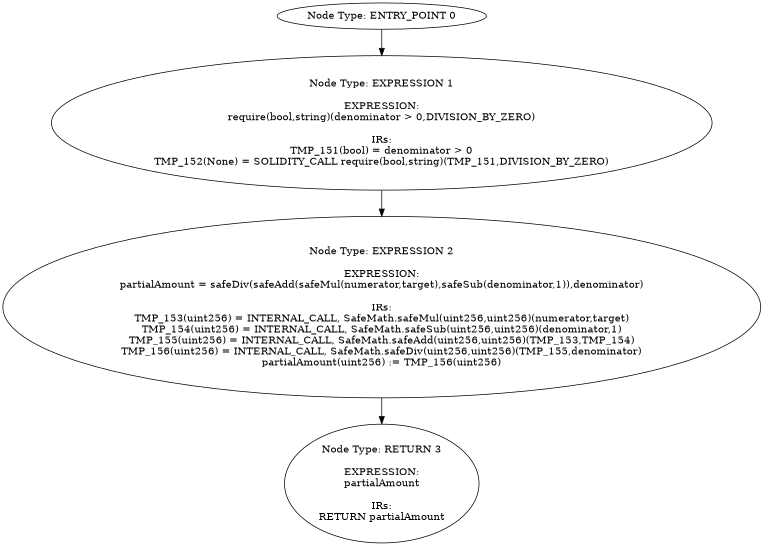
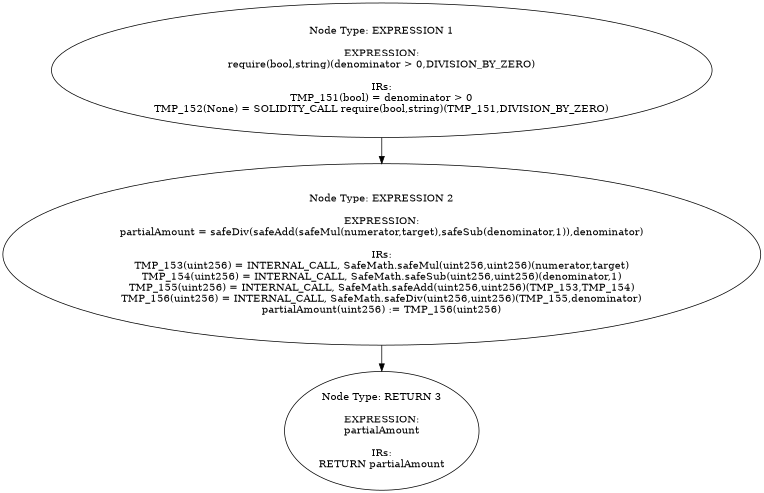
node "Node Type: ENTRY_POINT 0": removed
